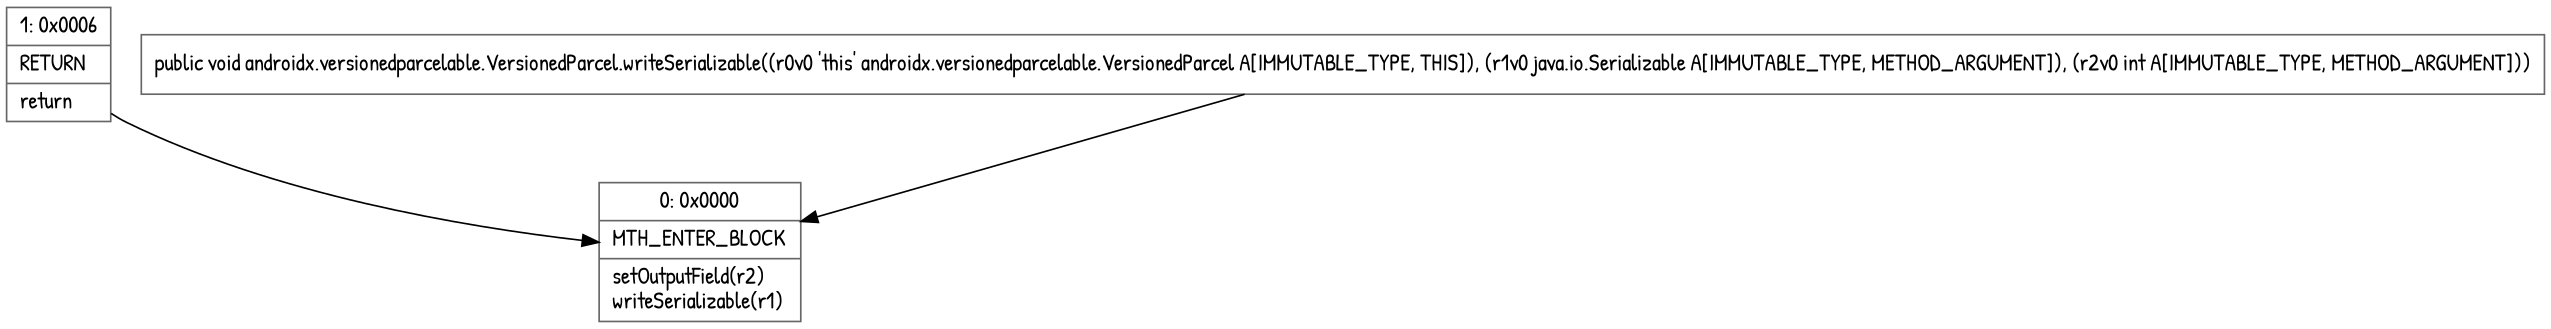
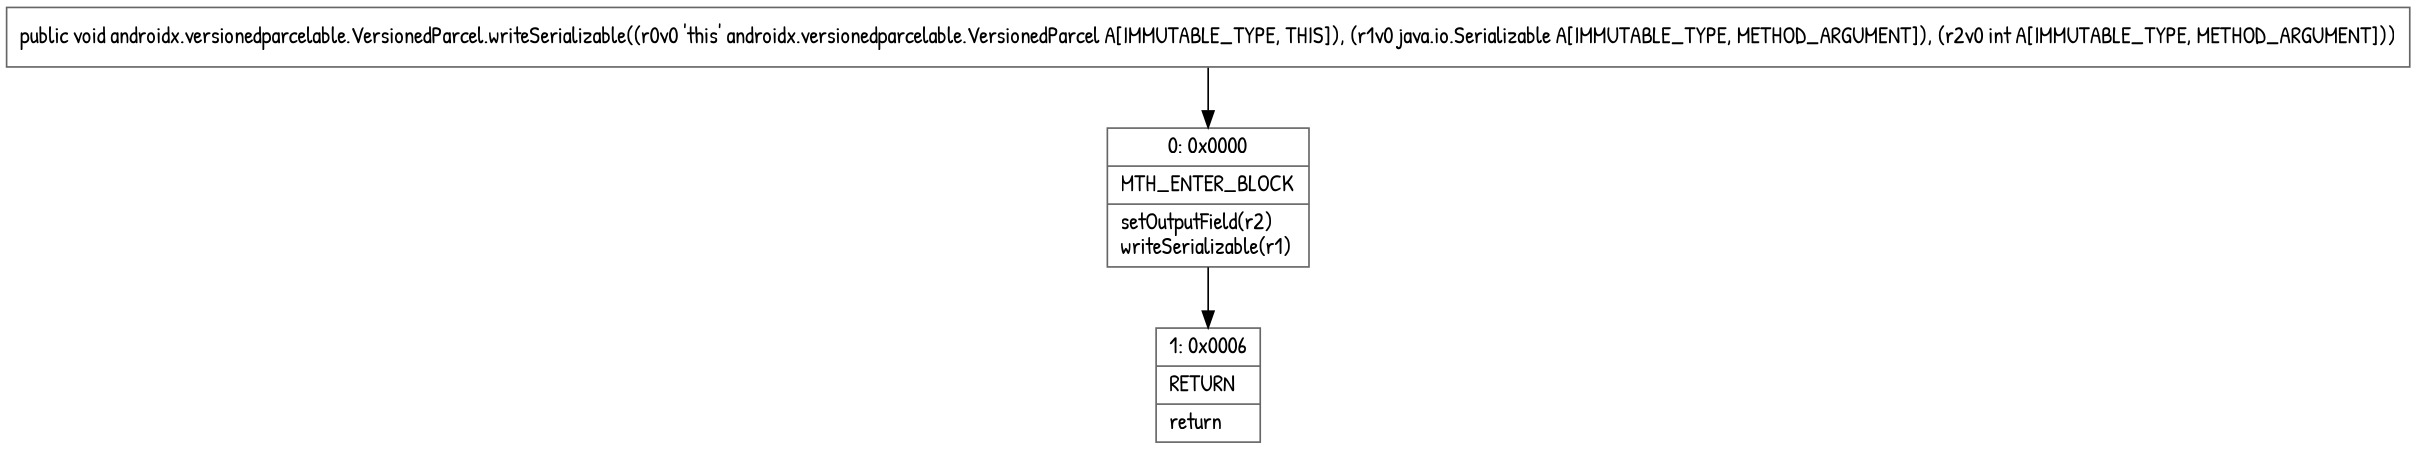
edge "1: 0x0006" -> "0: 0x0000": reversed
